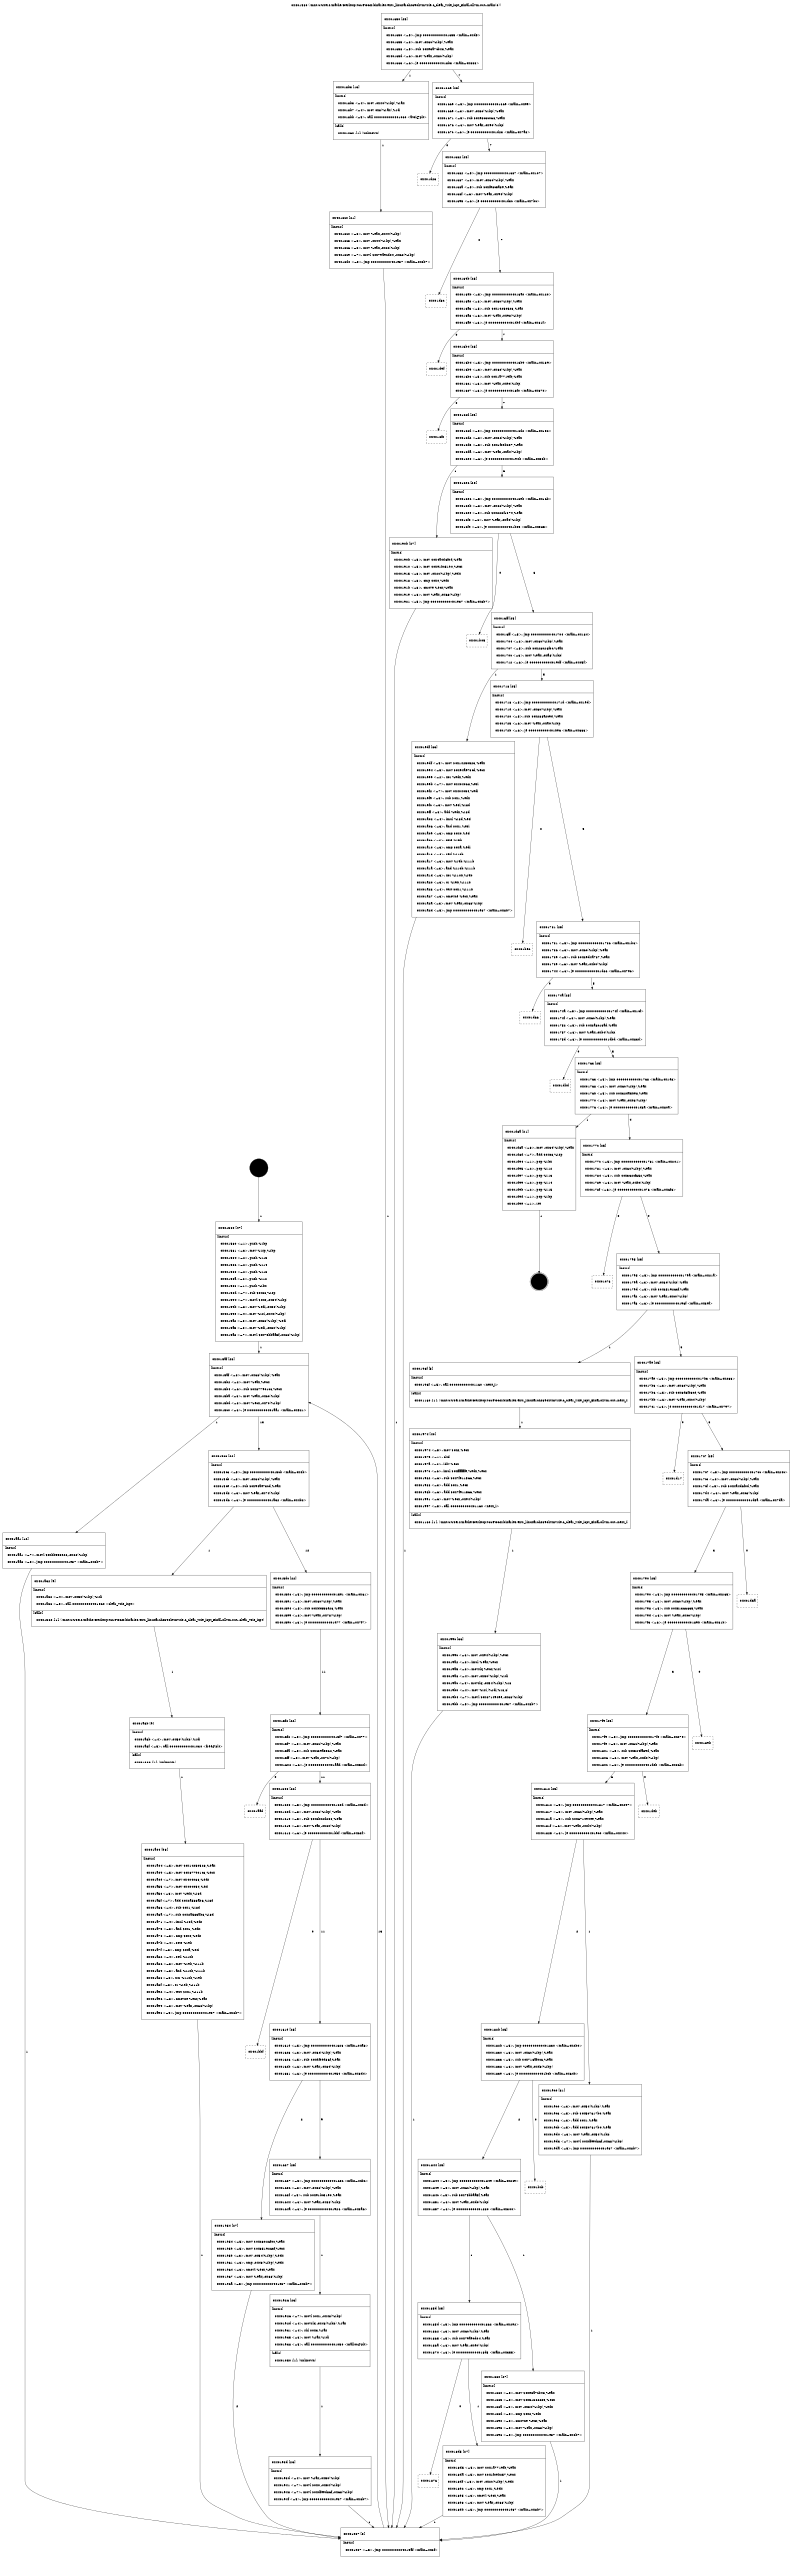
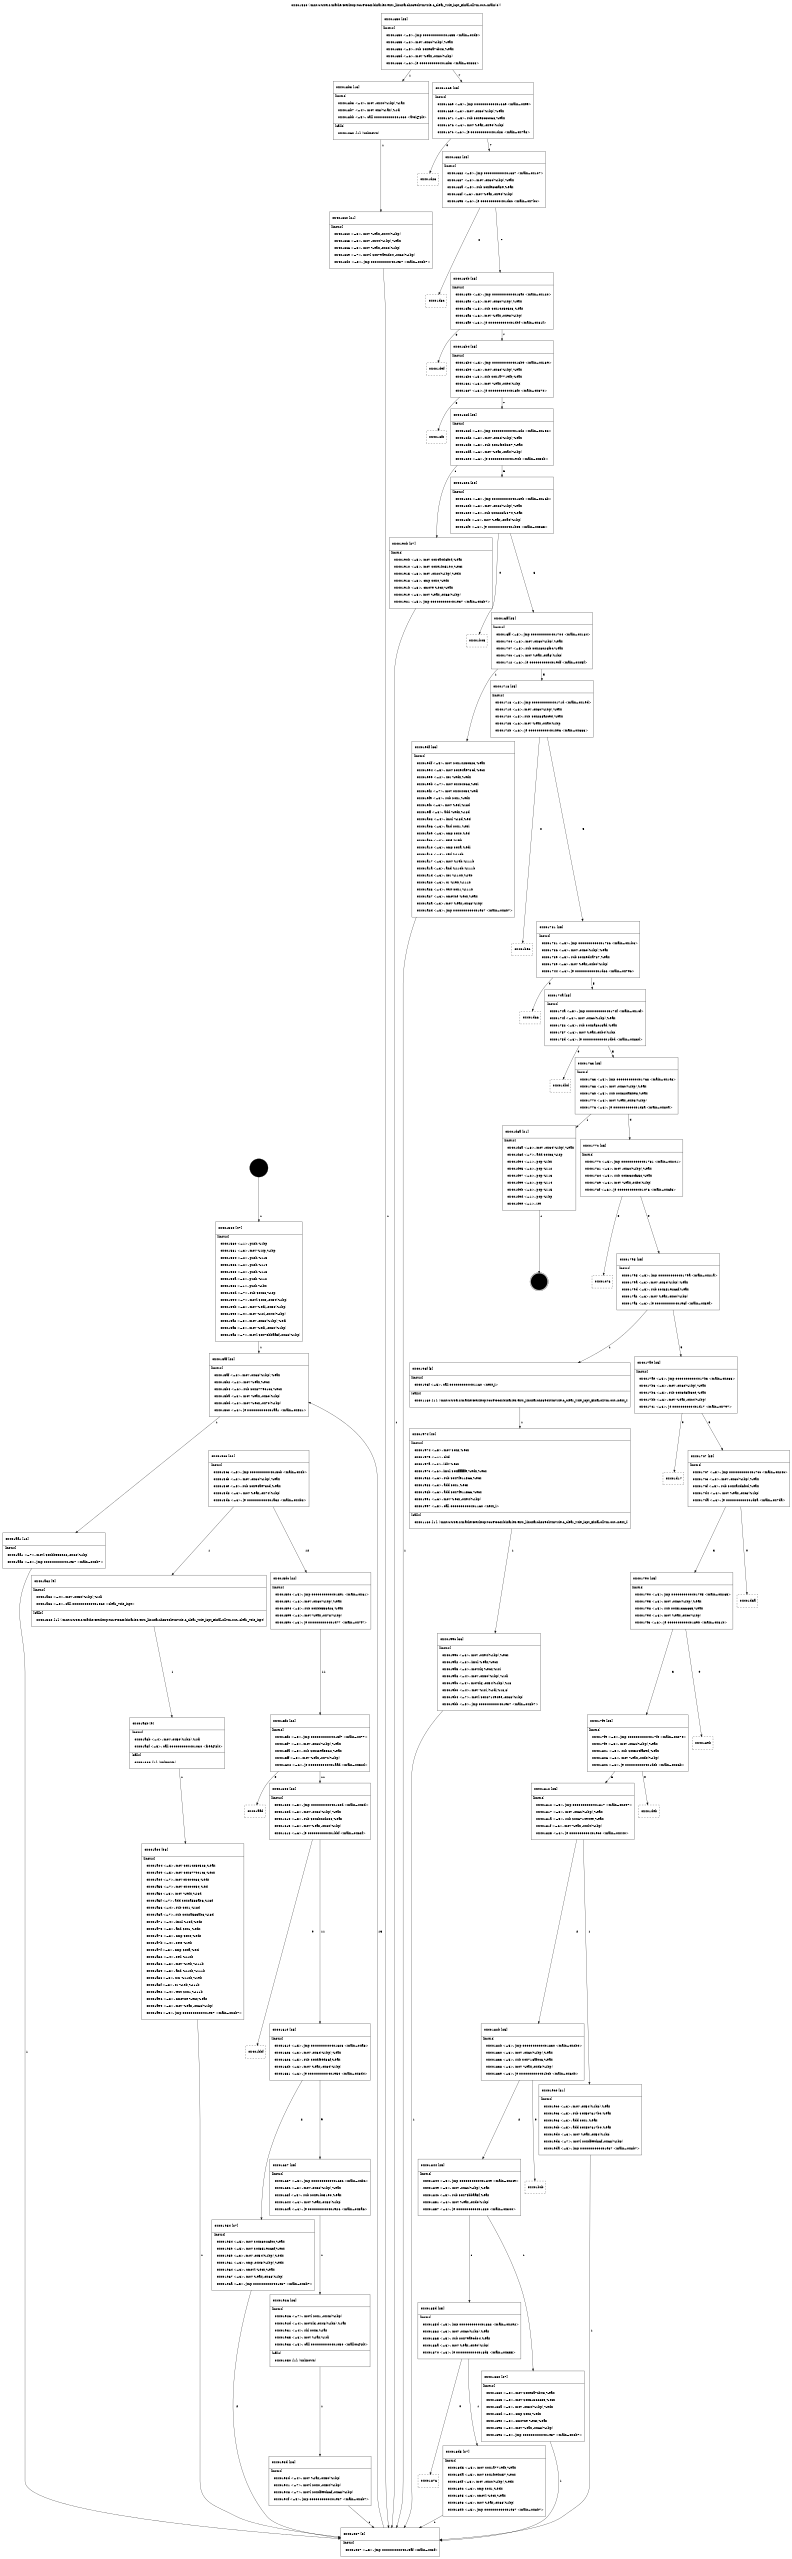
edge "0x4015af [23]" -> "0x4015c6 [22]": removed, label "13"
